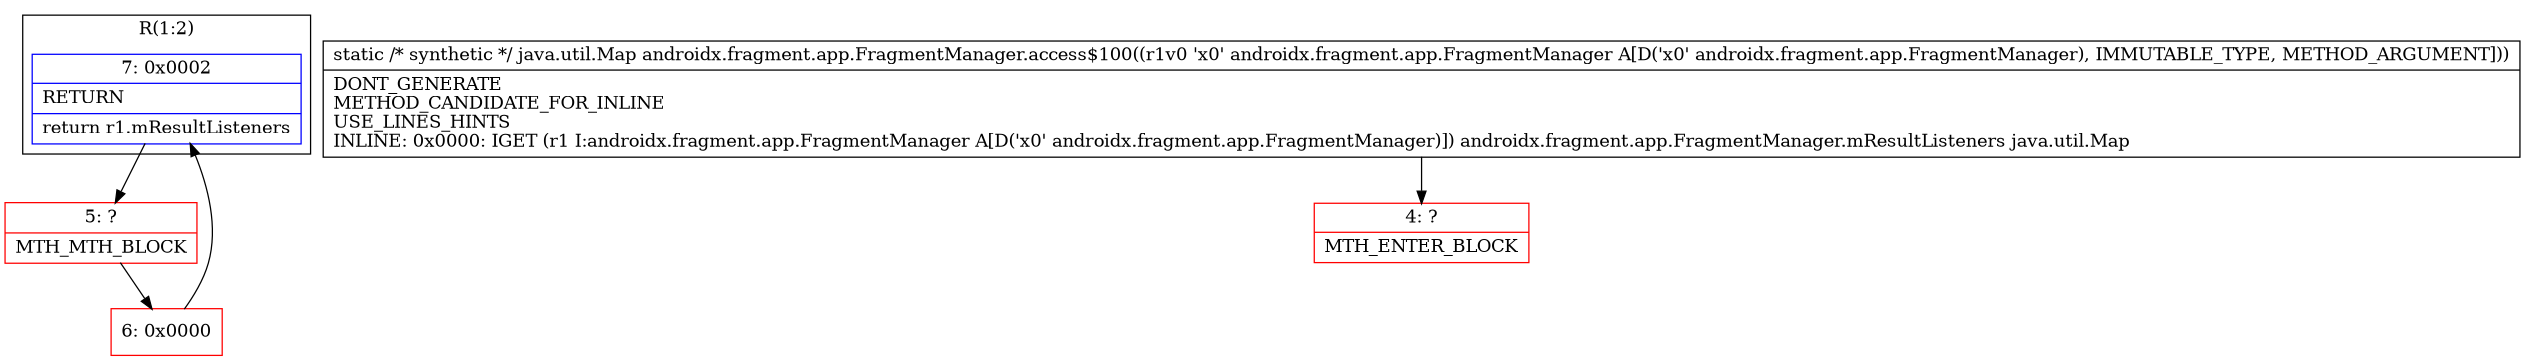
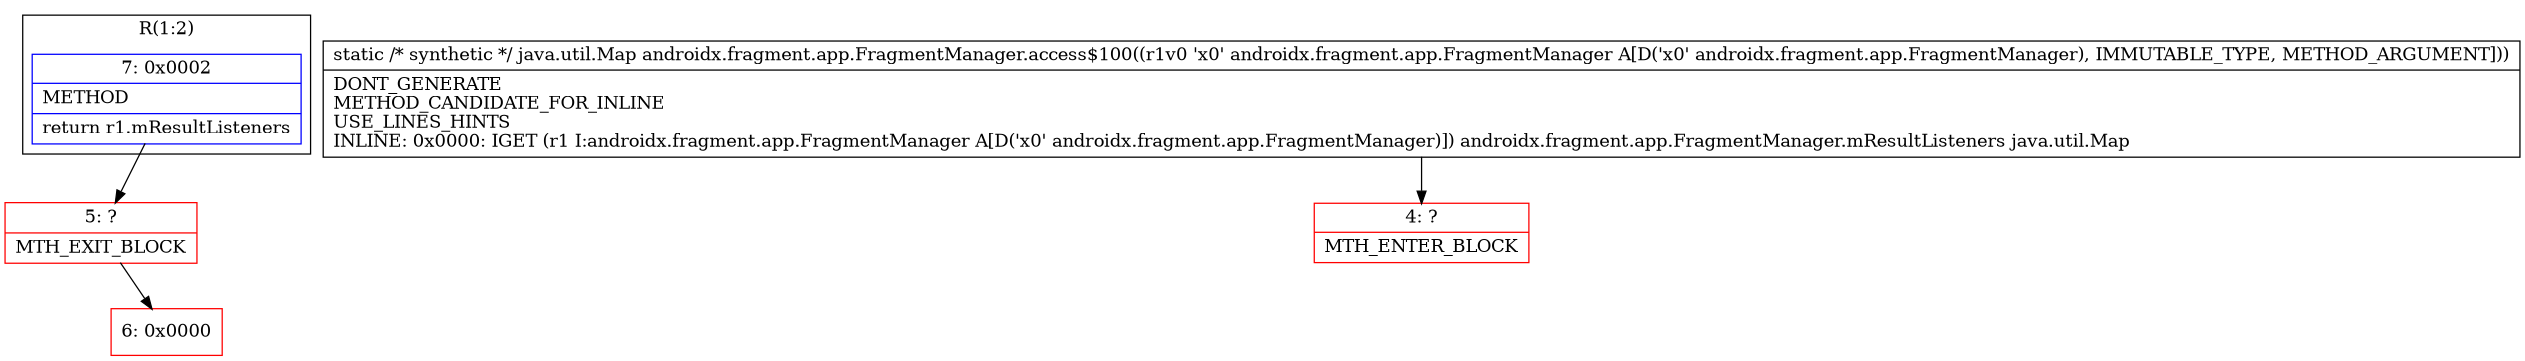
node "7: 0x0002": text "RETURN" -> "METHOD"
edge "6: 0x0000" -> "7: 0x0002": removed
node "5: ?": text "MTH_MTH_BLOCK" -> "MTH_EXIT_BLOCK"
